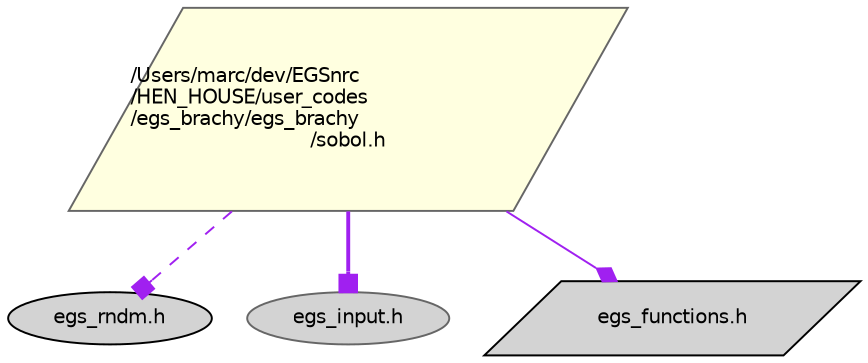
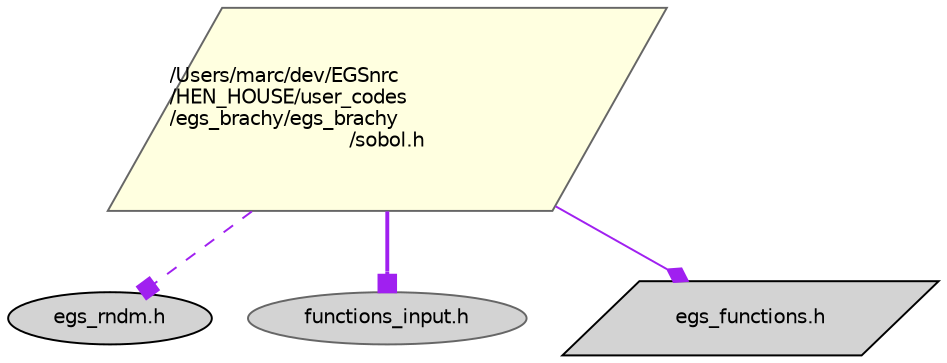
node "egs_input.h": label "egs_input.h" -> "functions_input.h"
